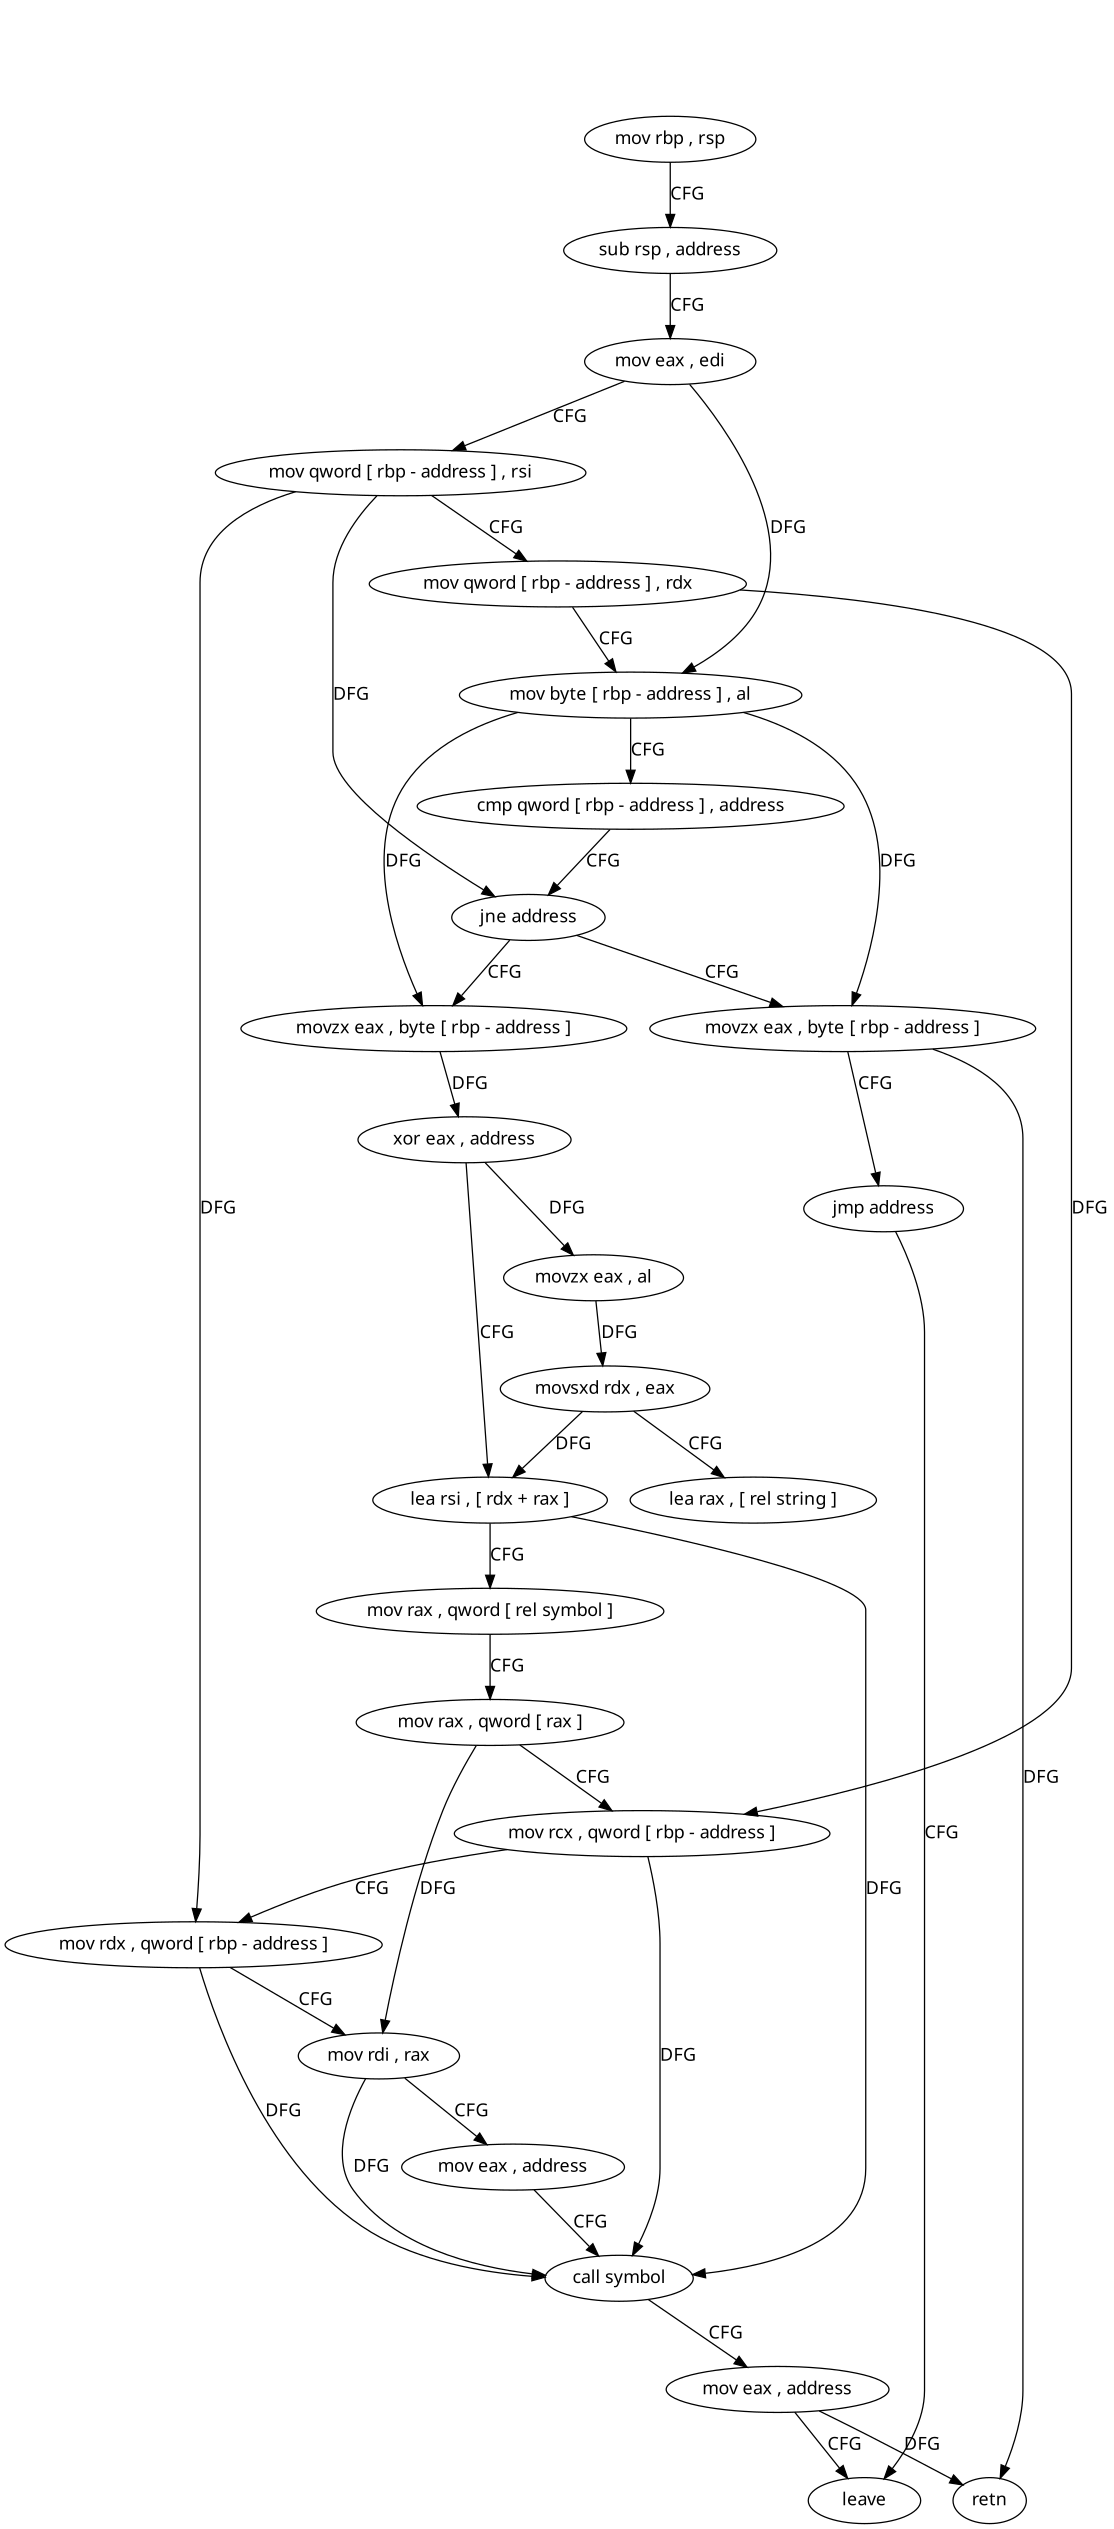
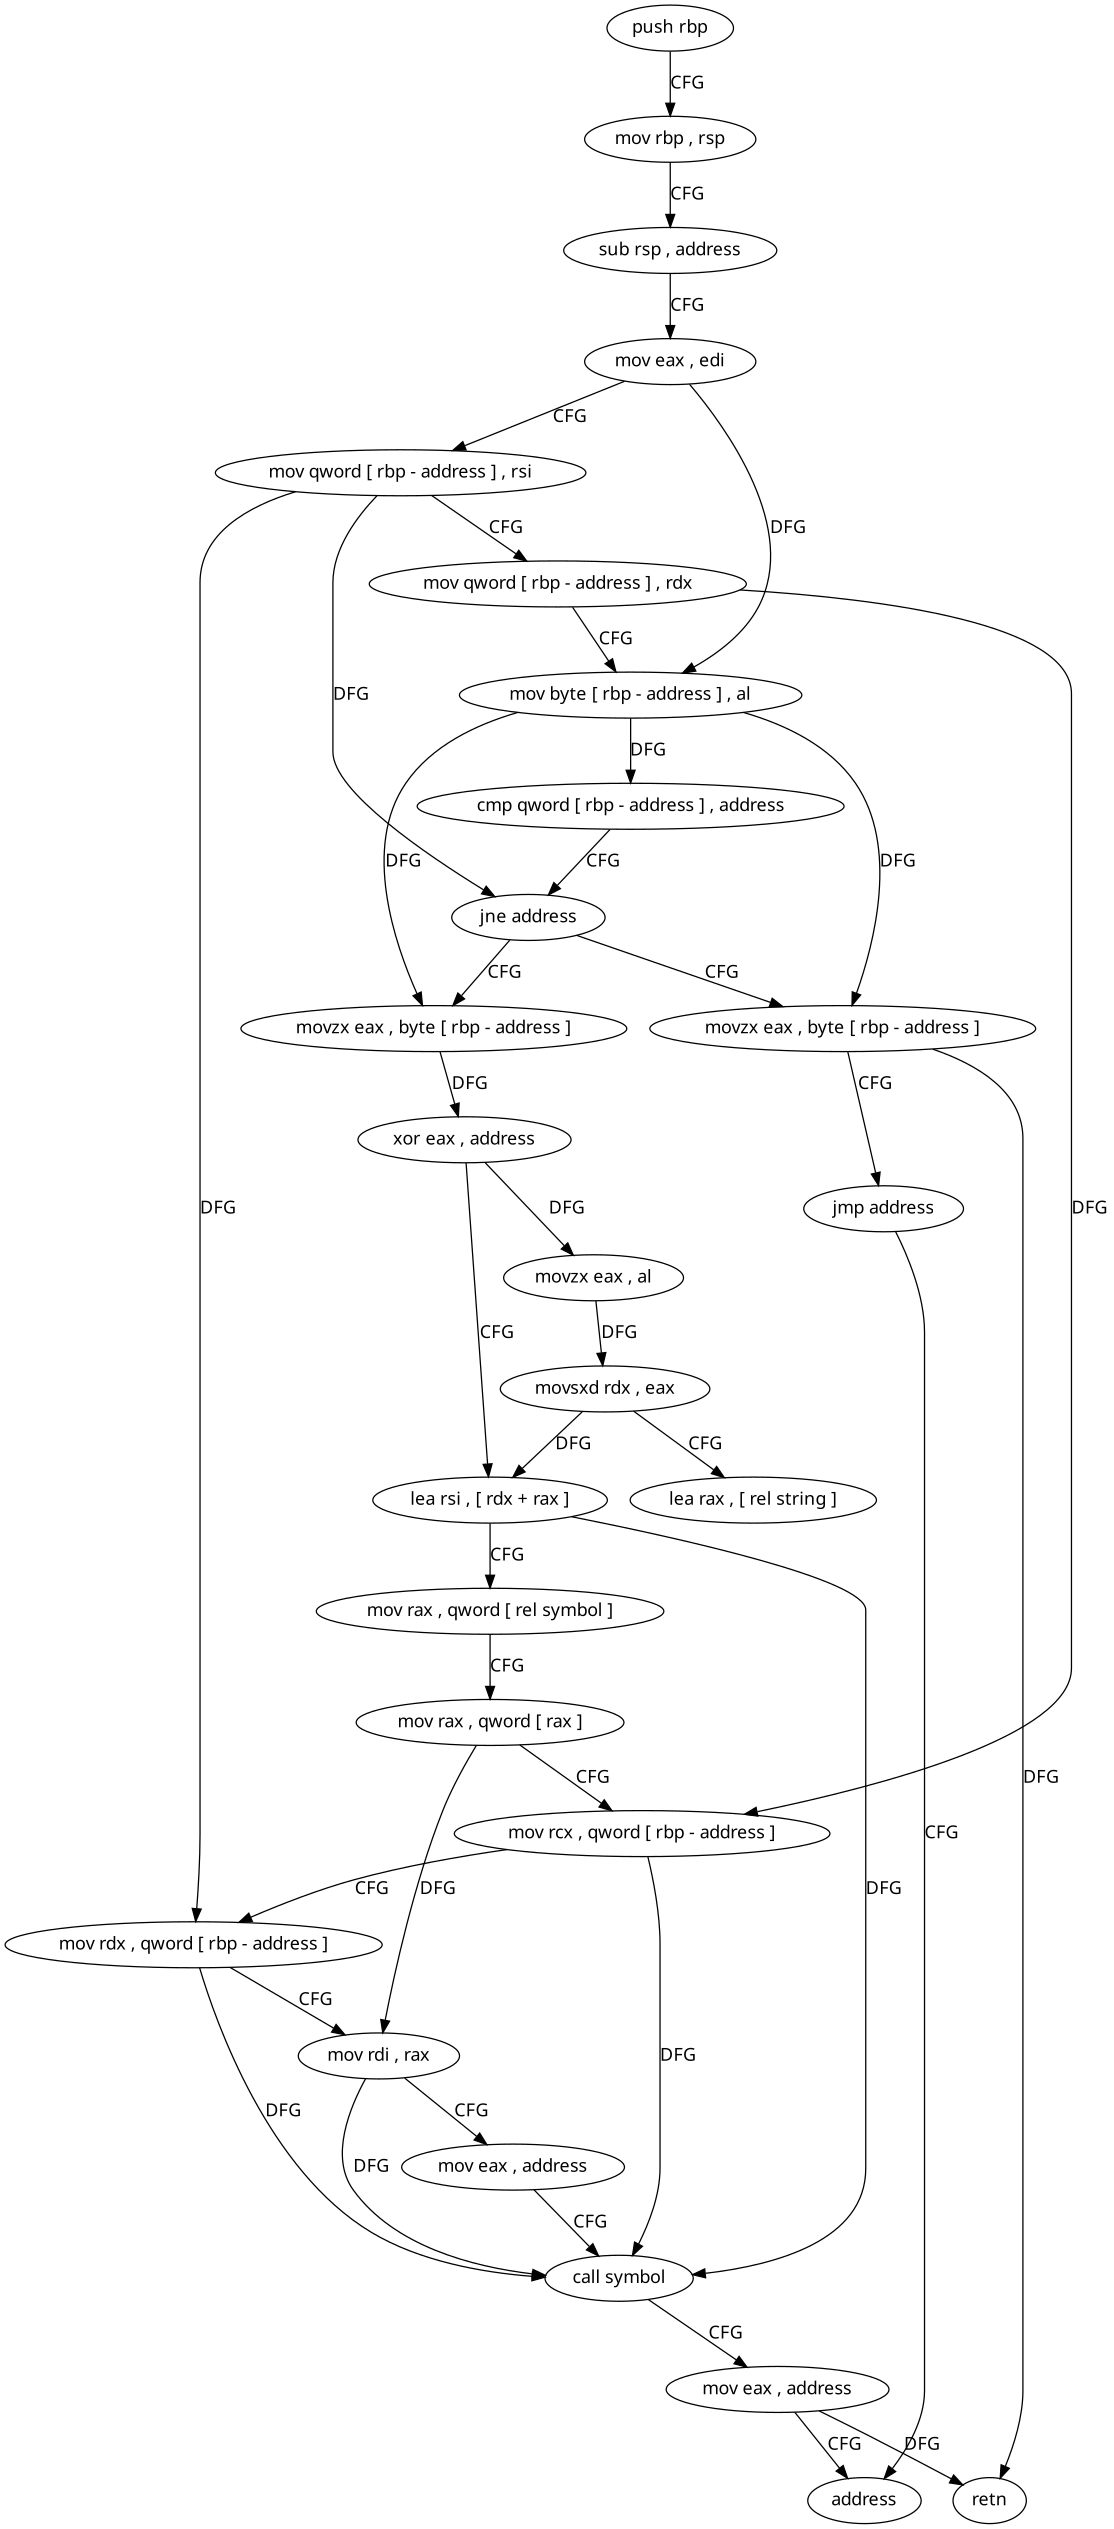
node "push rbp": added
edge "mov byte [ rbp - address ] , al" -> "cmp qword [ rbp - address ] , address": label "CFG" -> "DFG"
node "leave": label "leave" -> "address"
